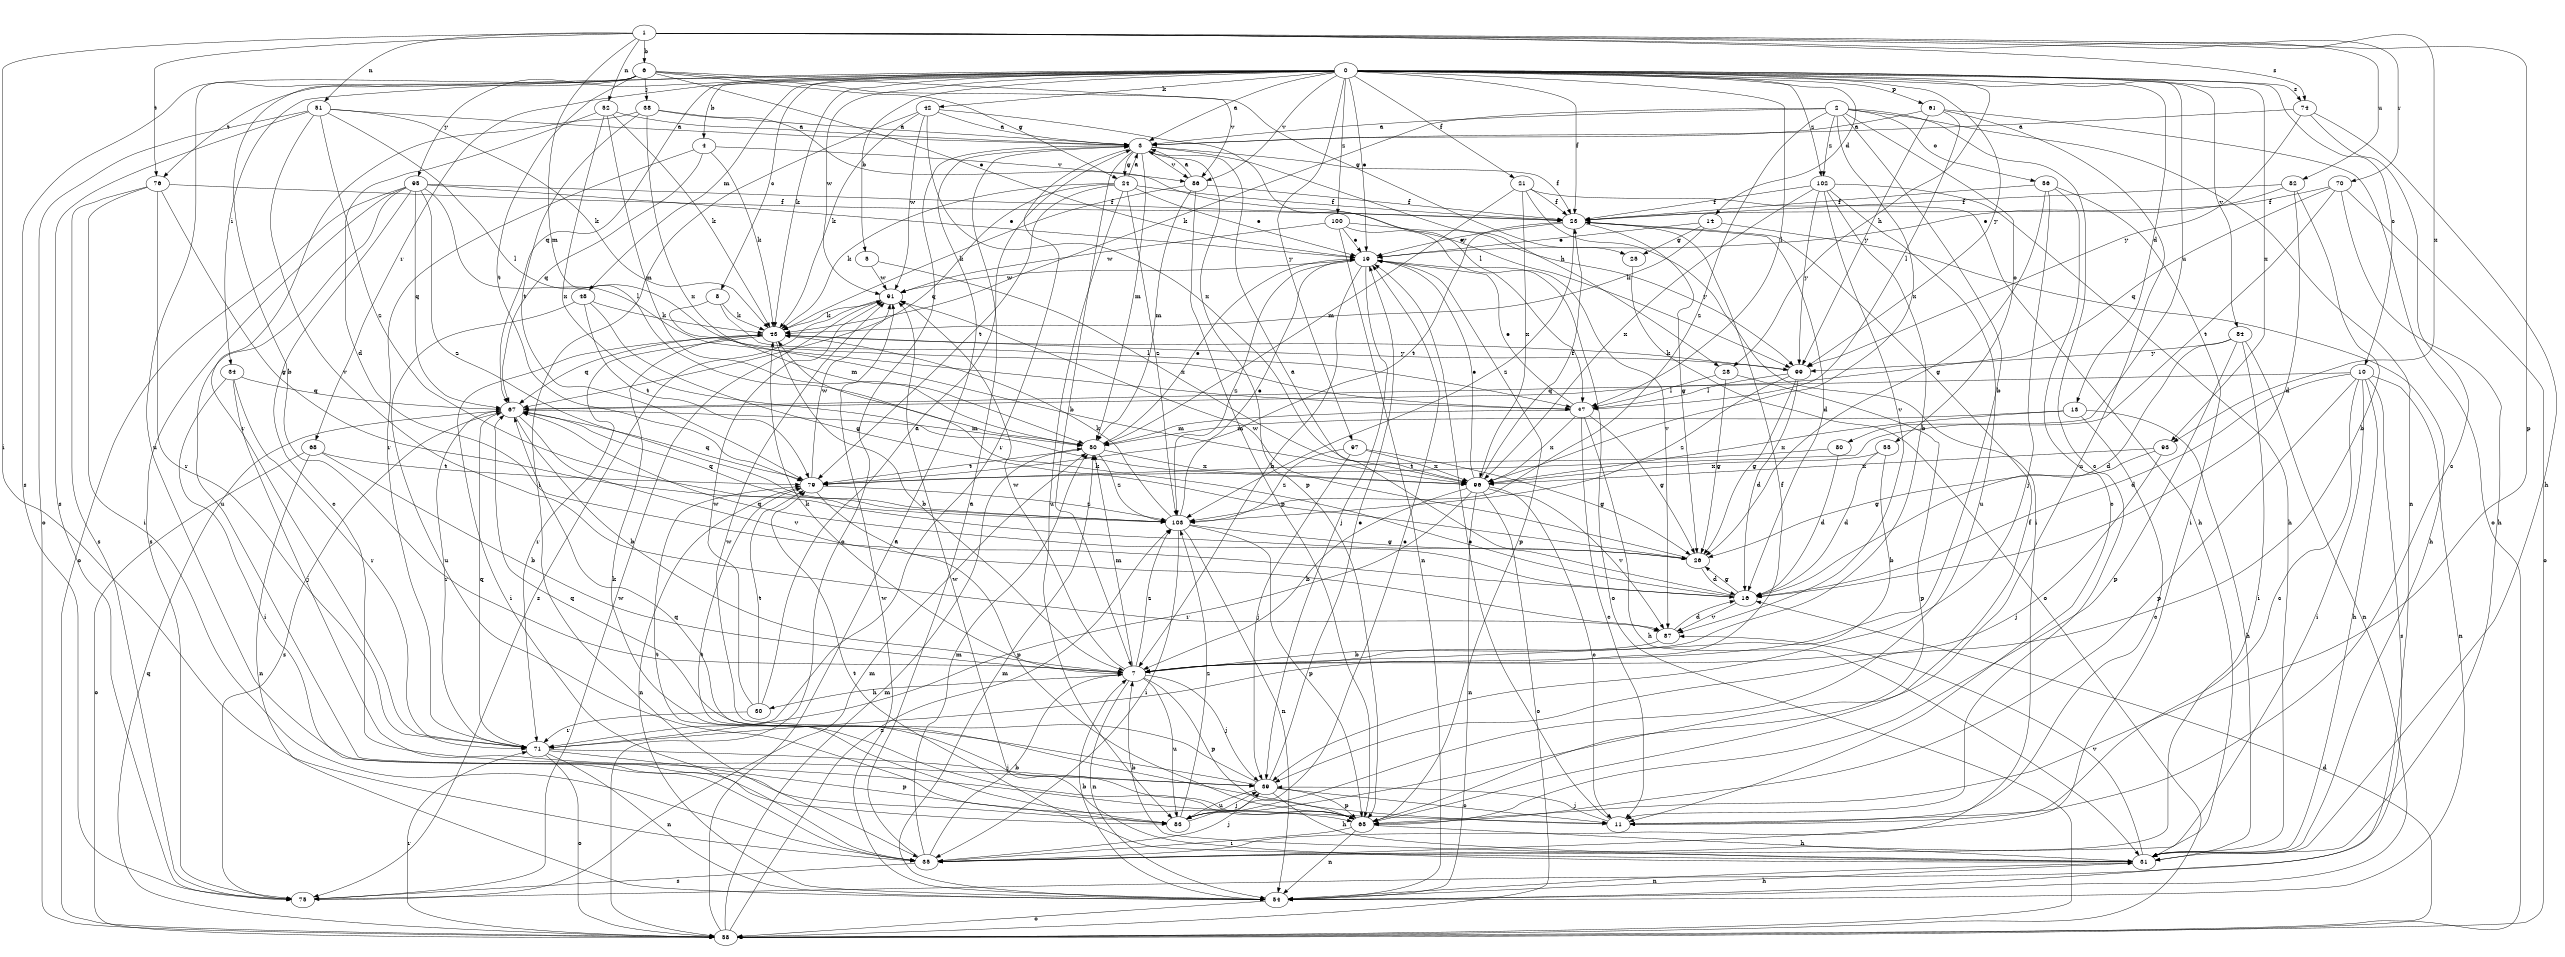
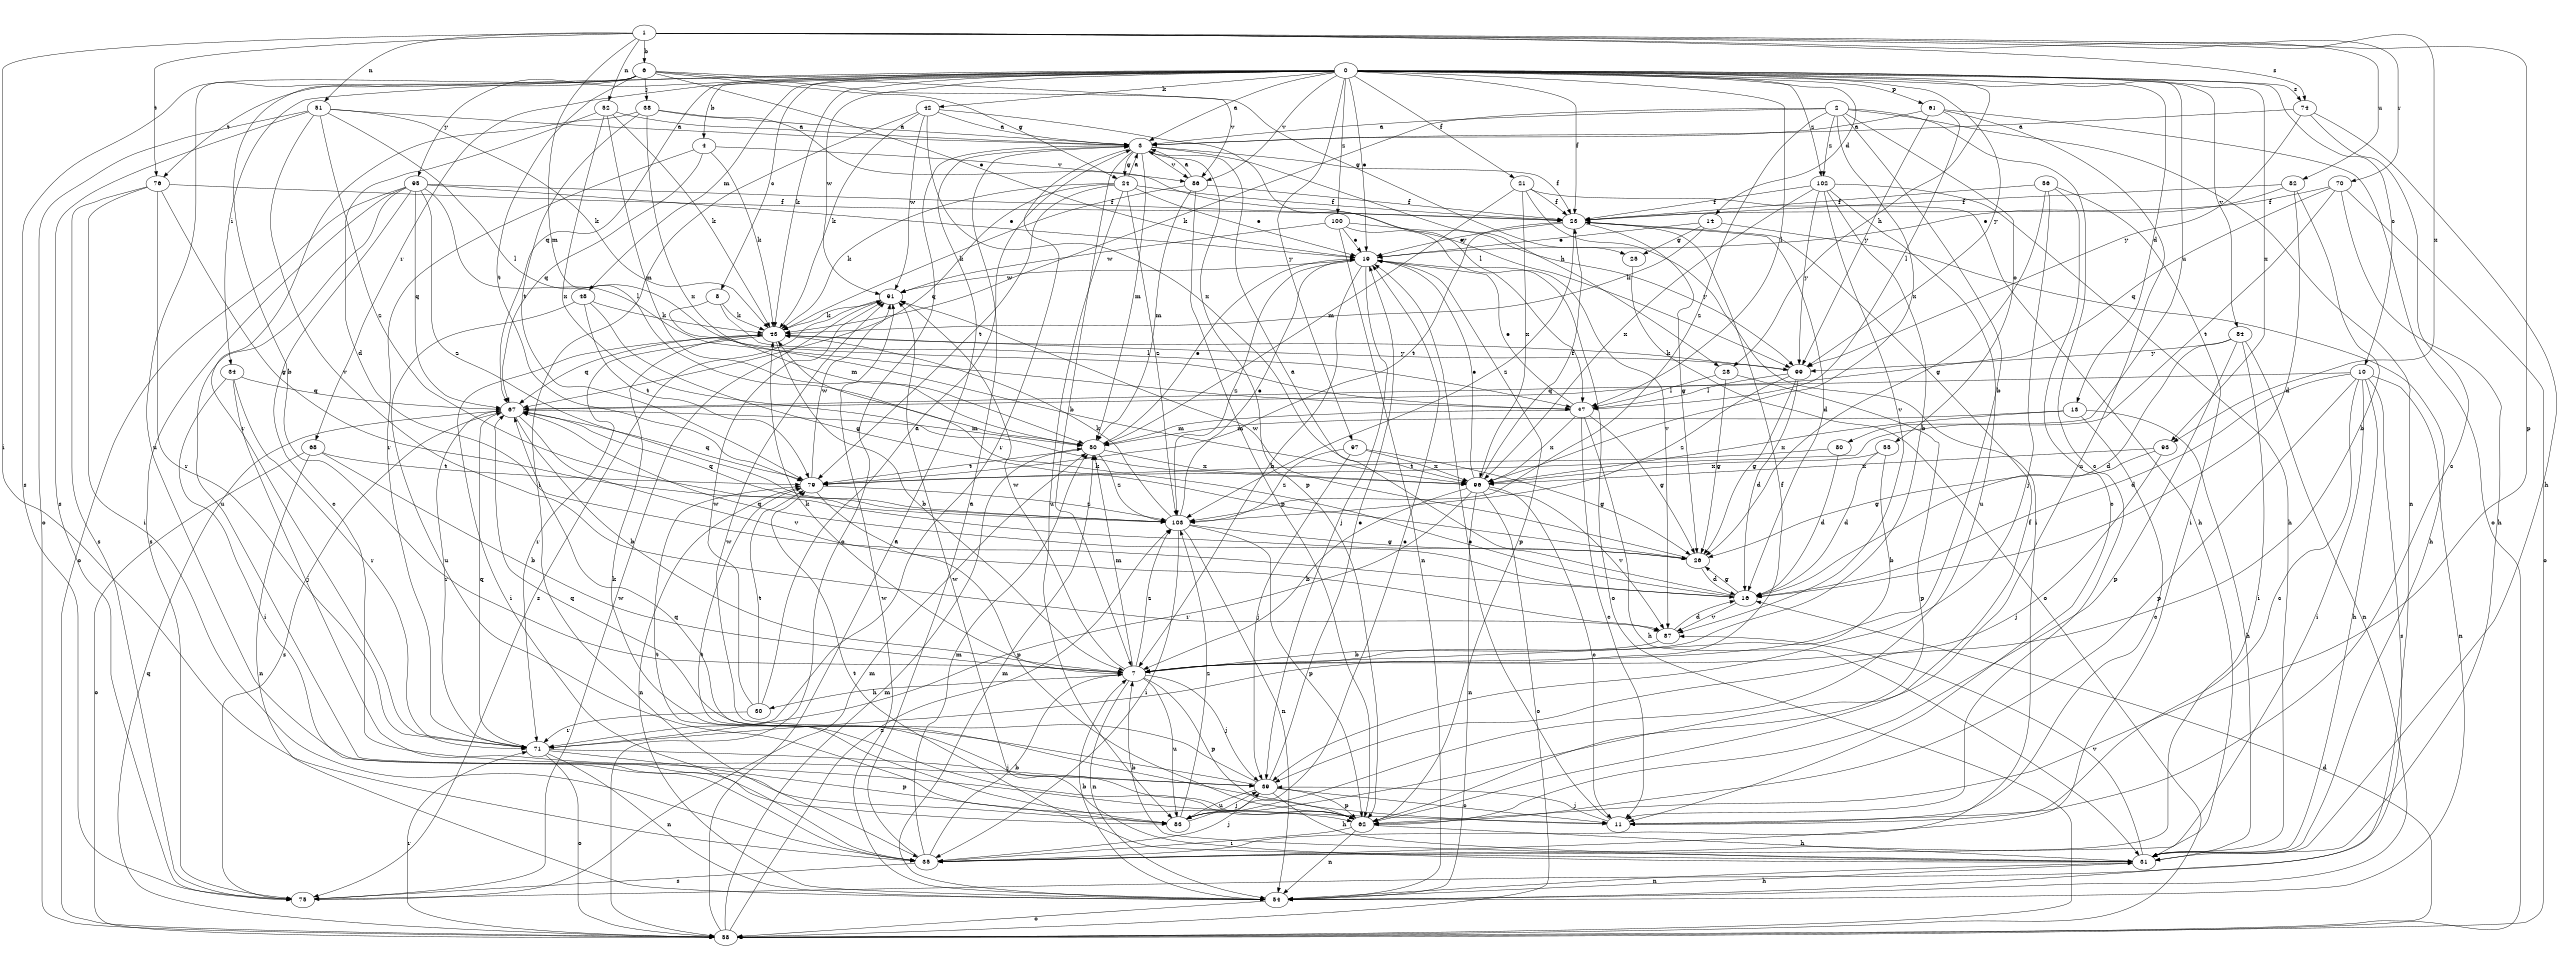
edge "2" -> "56": removed, label "o"
node "5": removed
node "65": label "65" -> "62"
